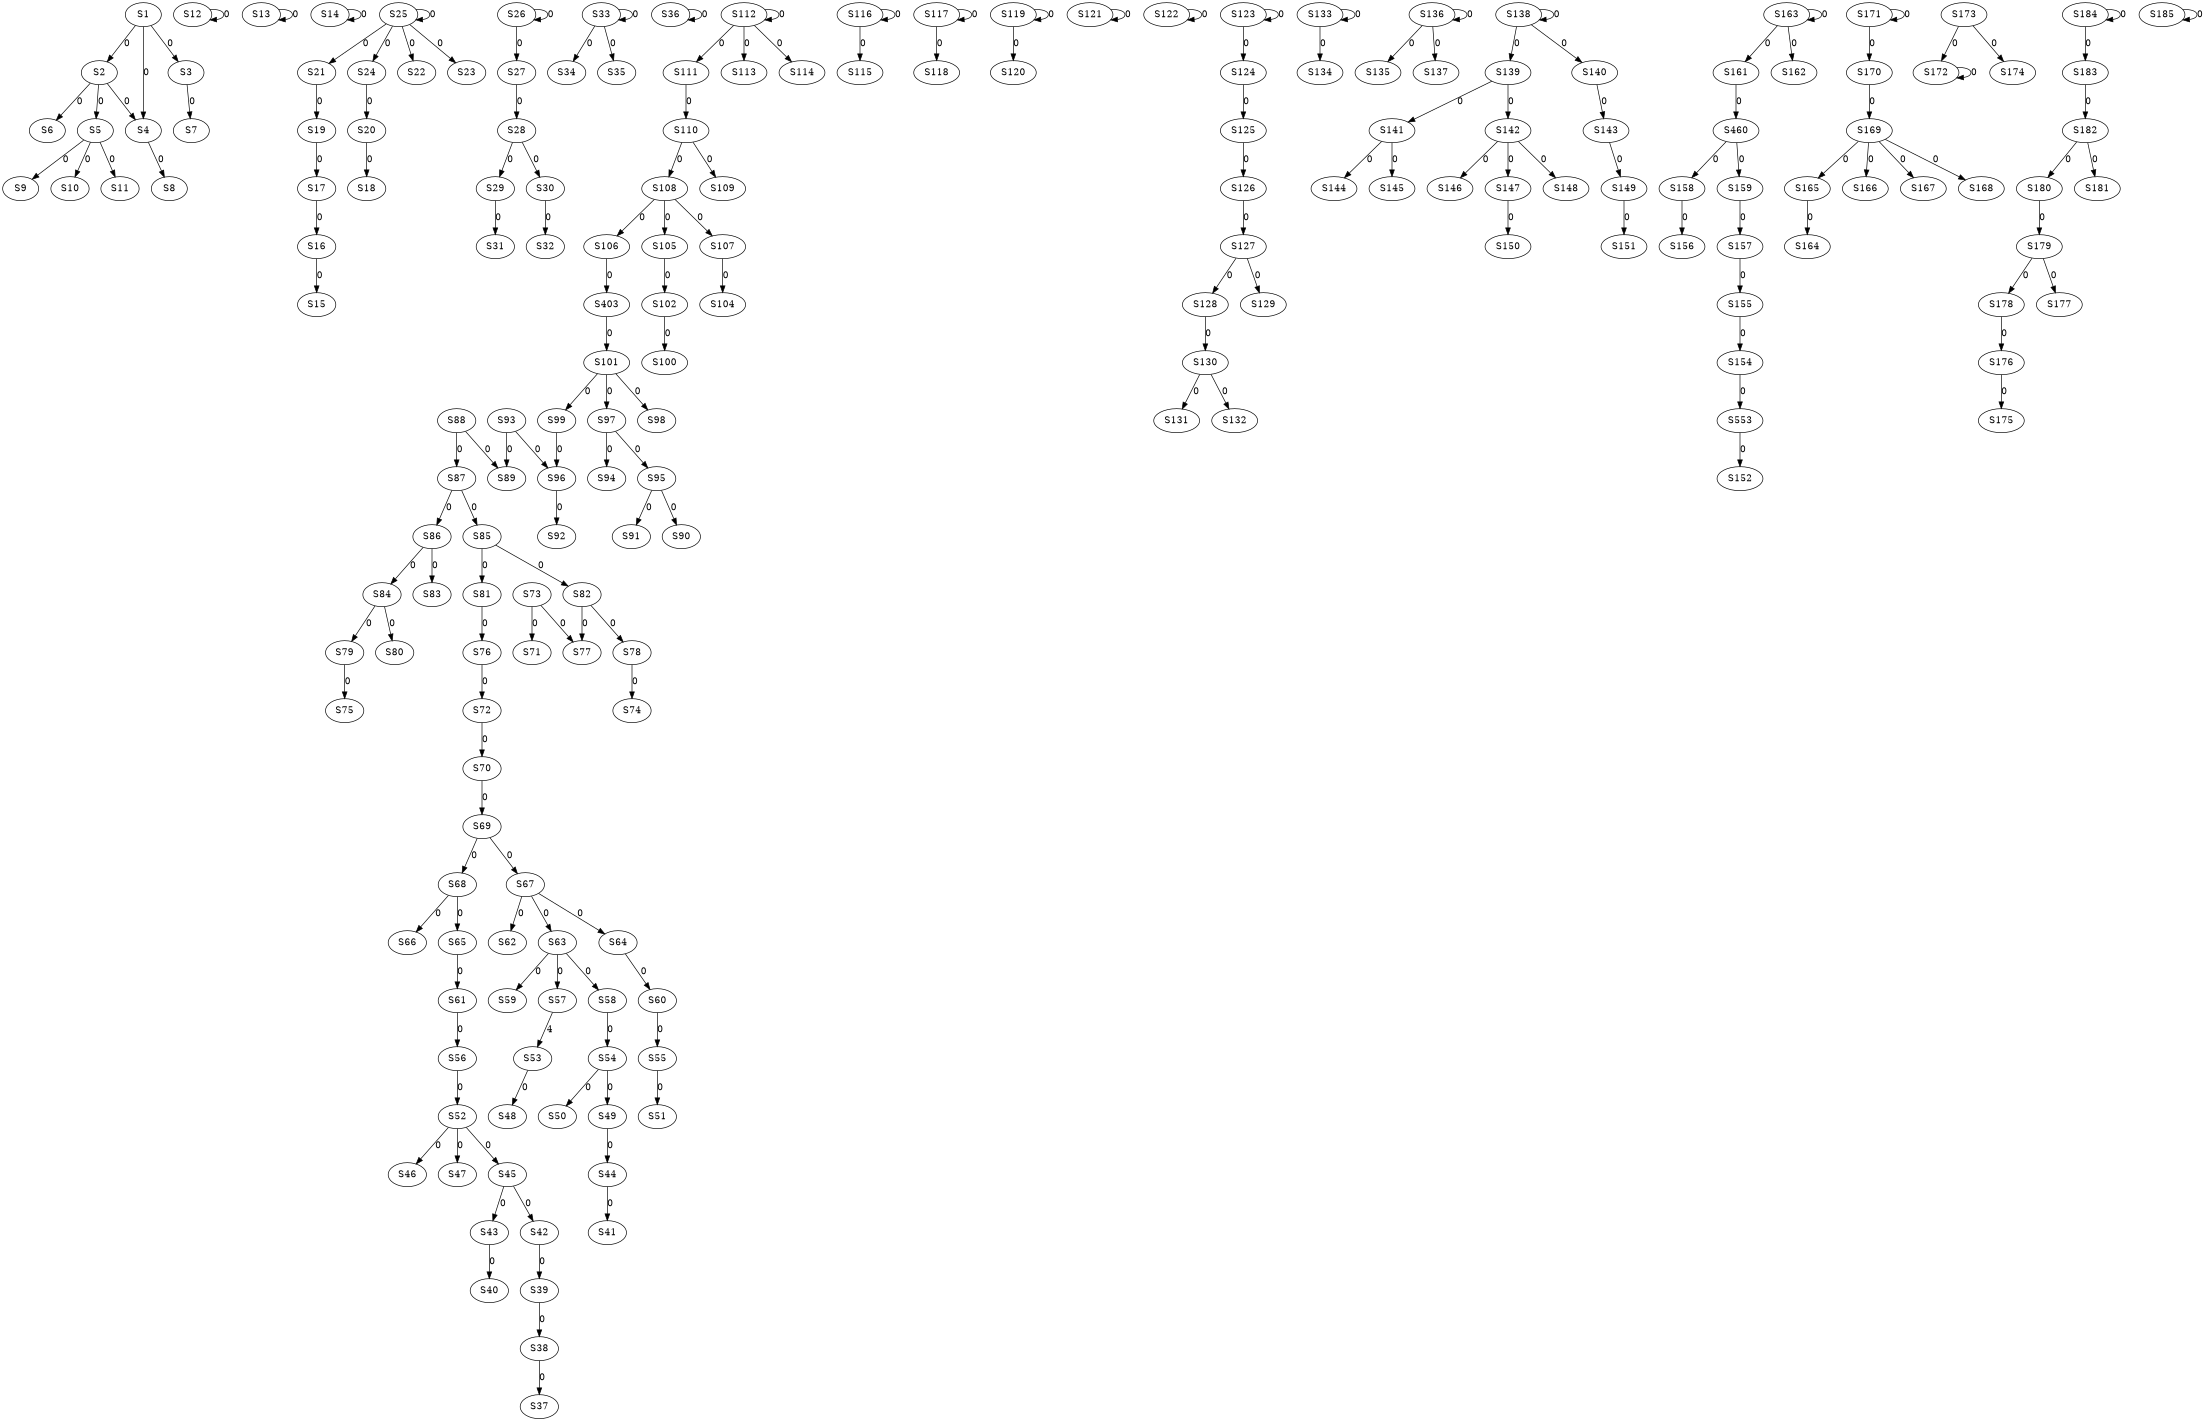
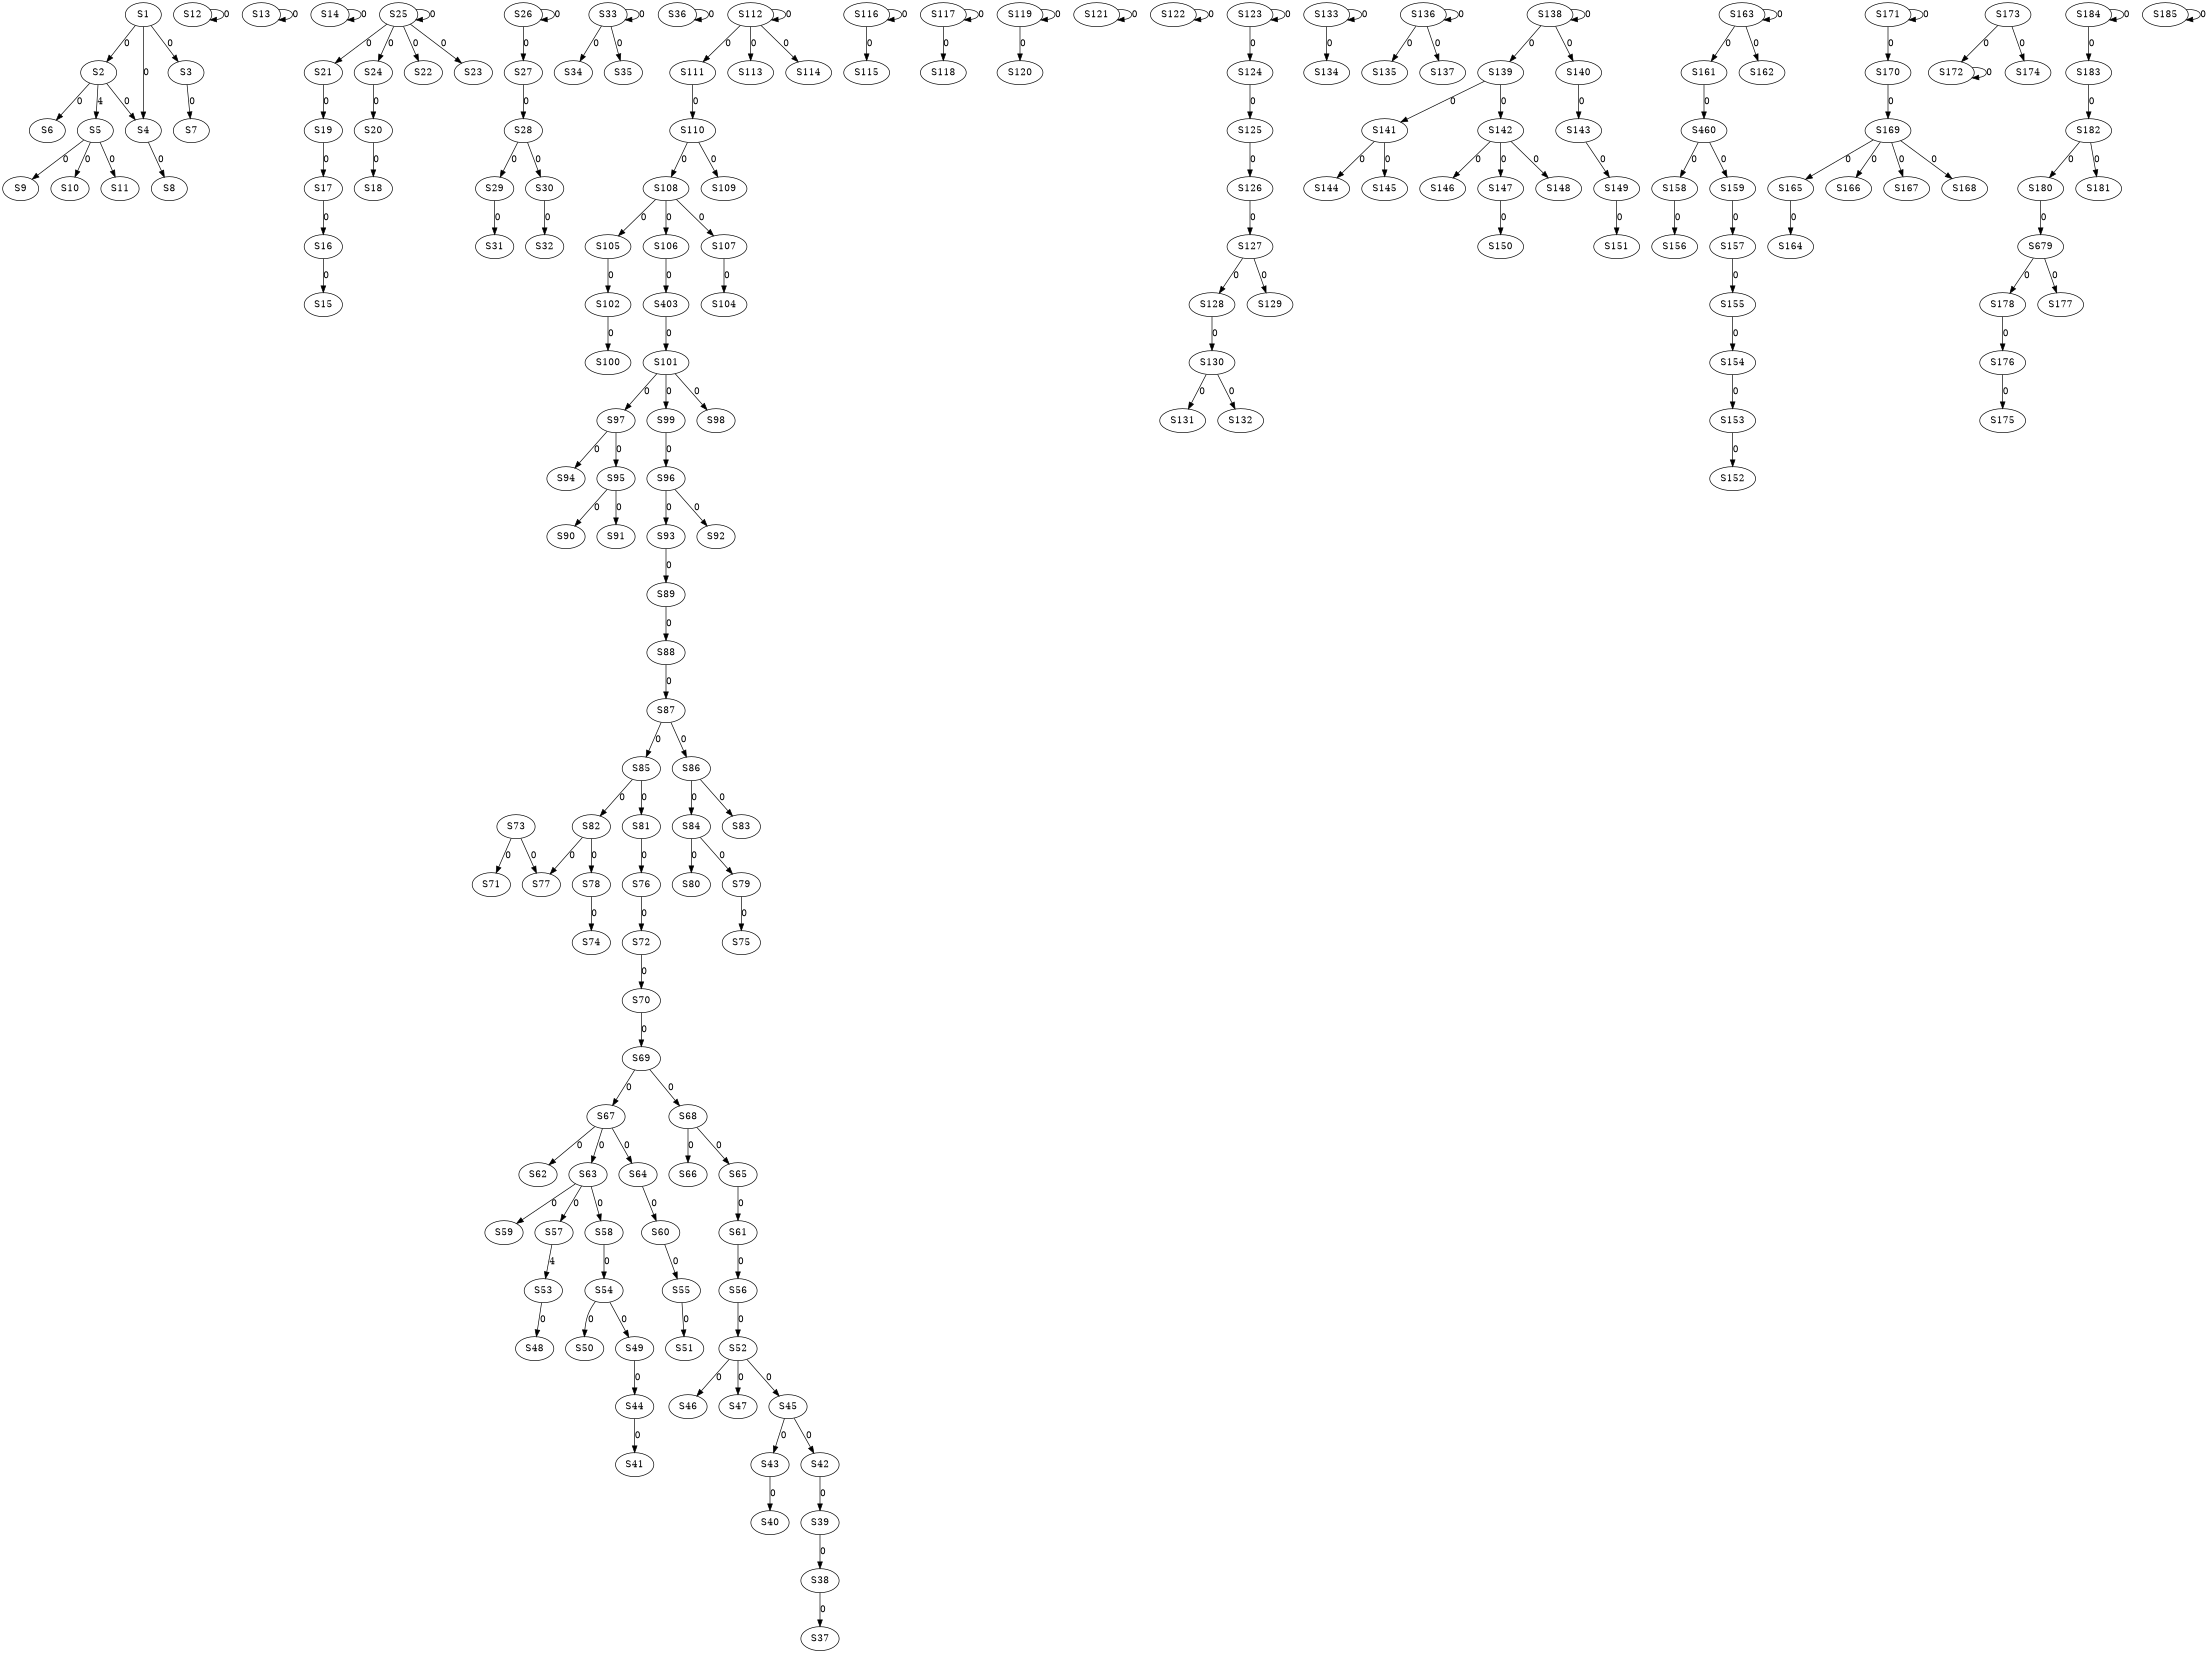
edge "S2" -> "S5": label "0" -> "4"
node "S179": label "S179" -> "S679"
node "S553": label "S553" -> "S153"
edge "S88" -> "S89": reversed
edge "S93" -> "S96": reversed
